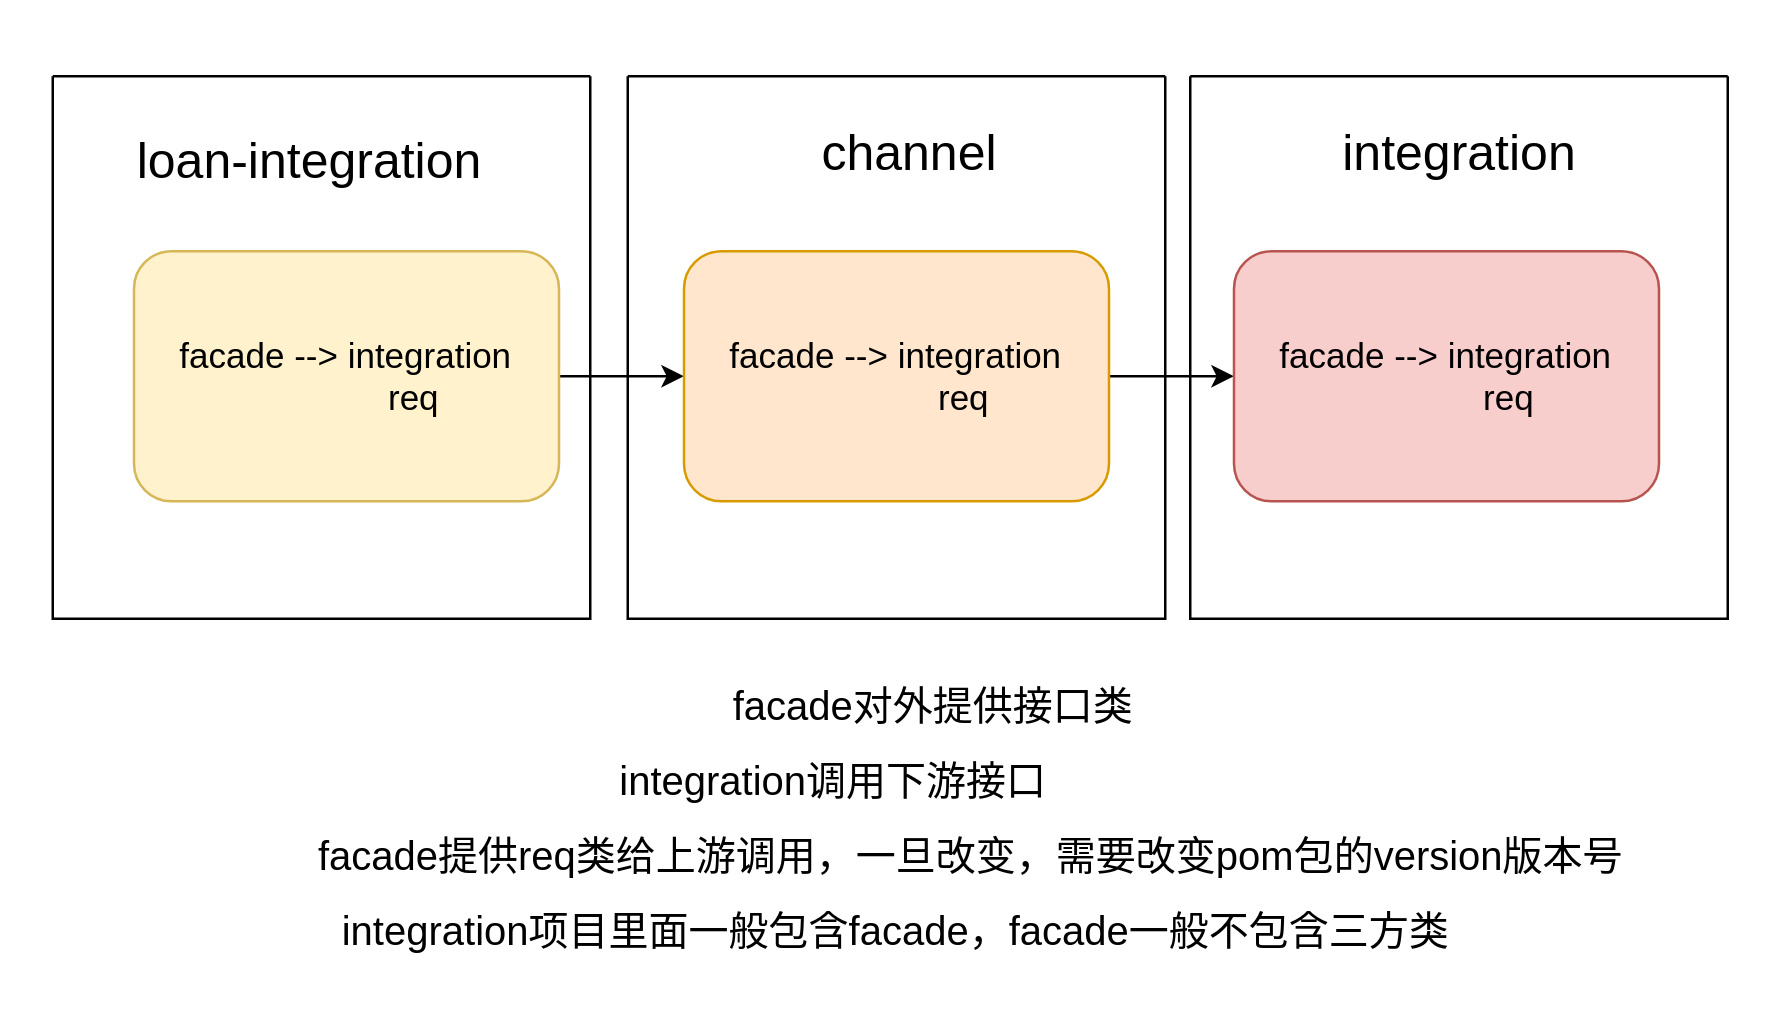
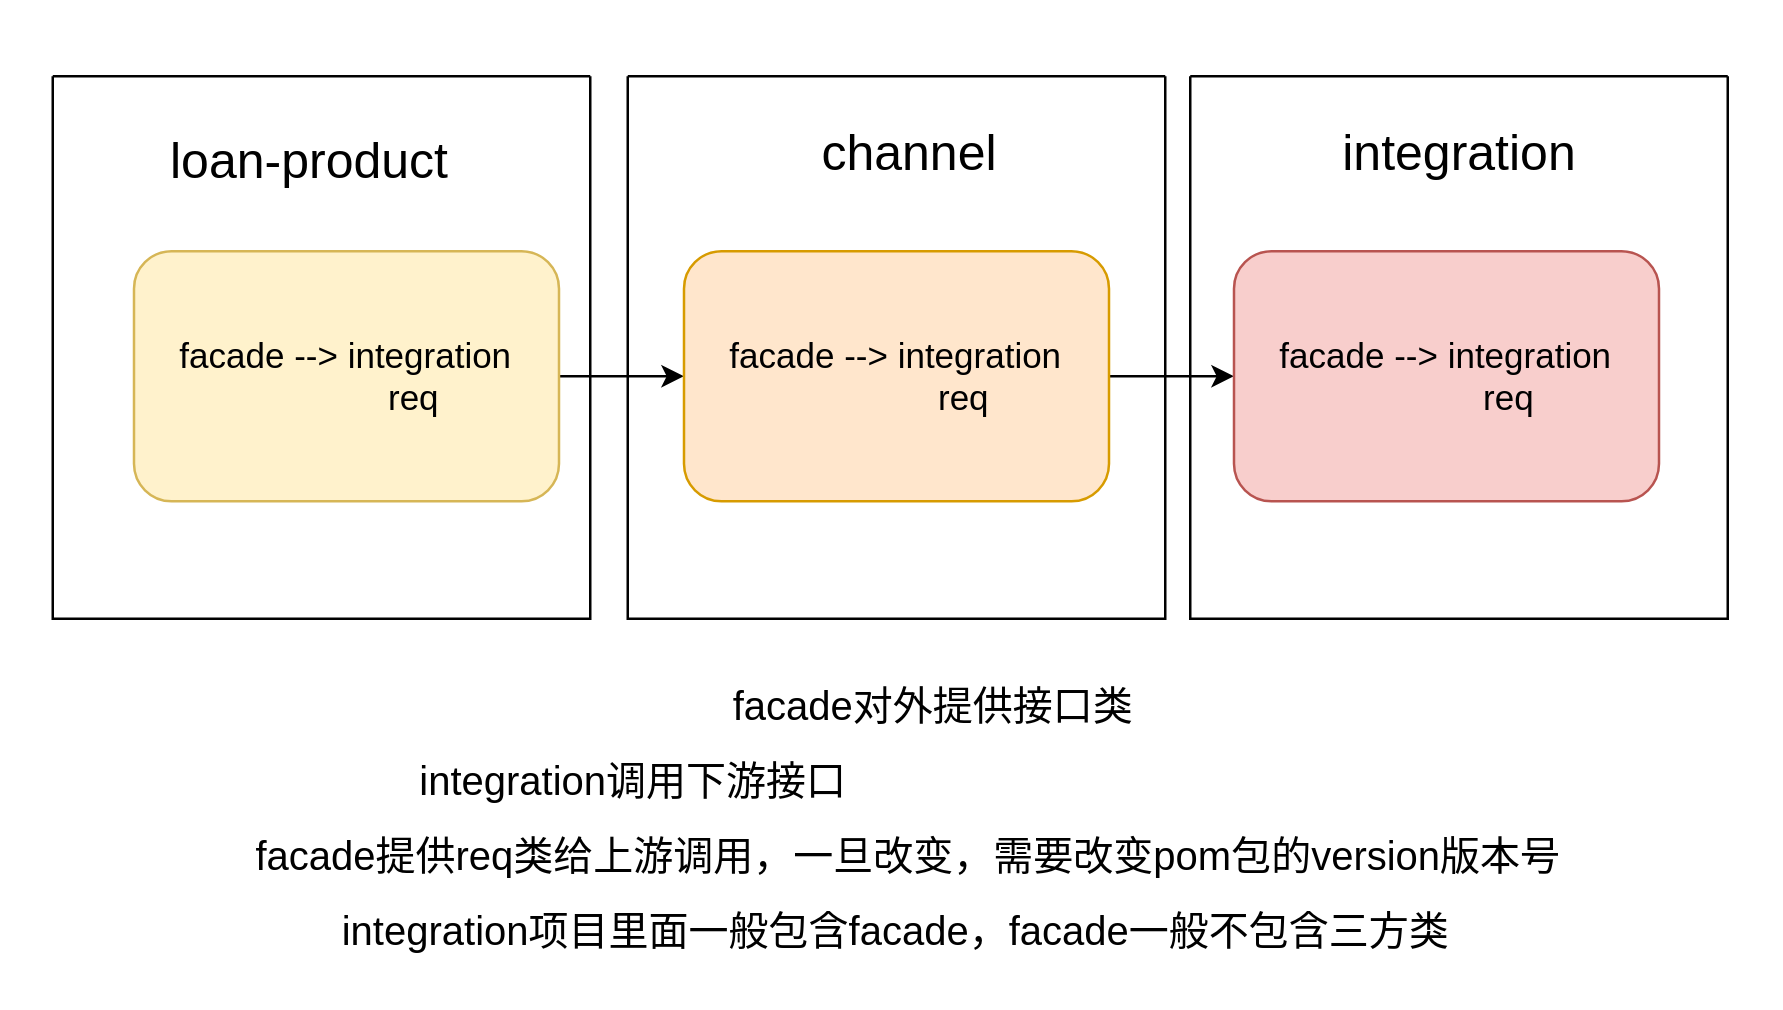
node "loan-integration": label "loan-integration" -> "loan-product"
node "integration调用下游接口": moved (834, 776) -> (634, 776)
node "facade提供req类给上游调用，一旦改变，需要改变pom包的version版本号": moved (971, 851) -> (909, 851)
